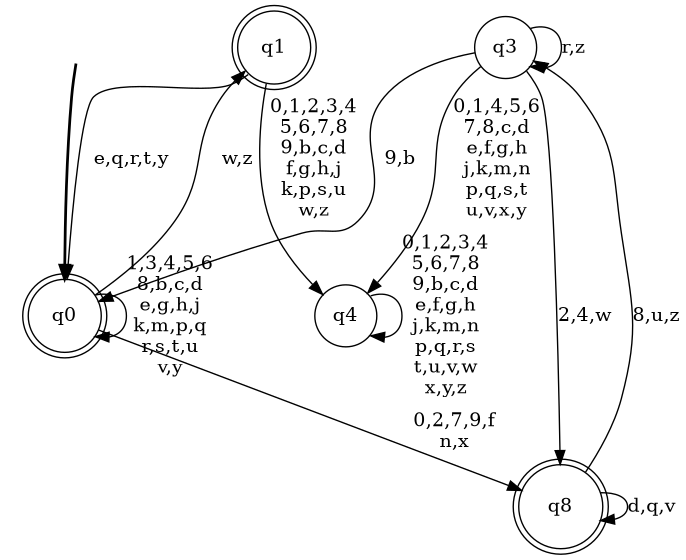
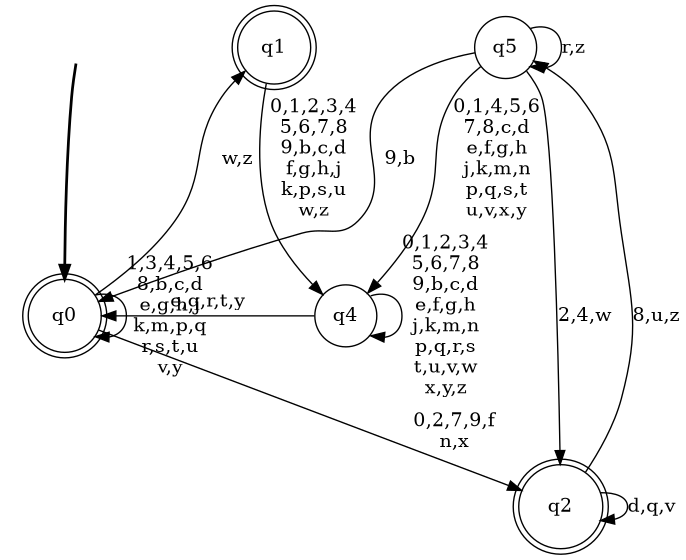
node "q3": label "q3" -> "q5"
edge "q1" -> "q0": now "q4" -> "q0"
node "q8": label "q8" -> "q2"
